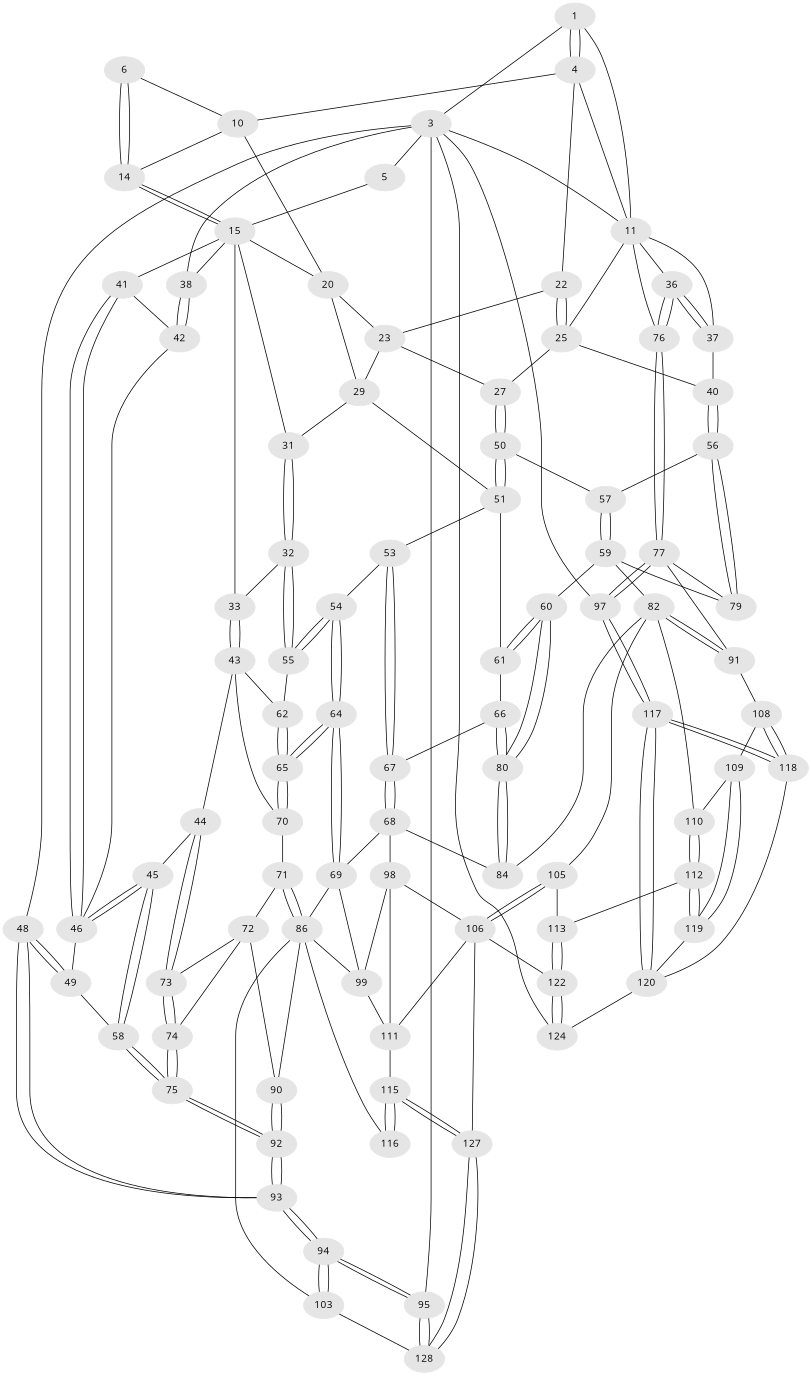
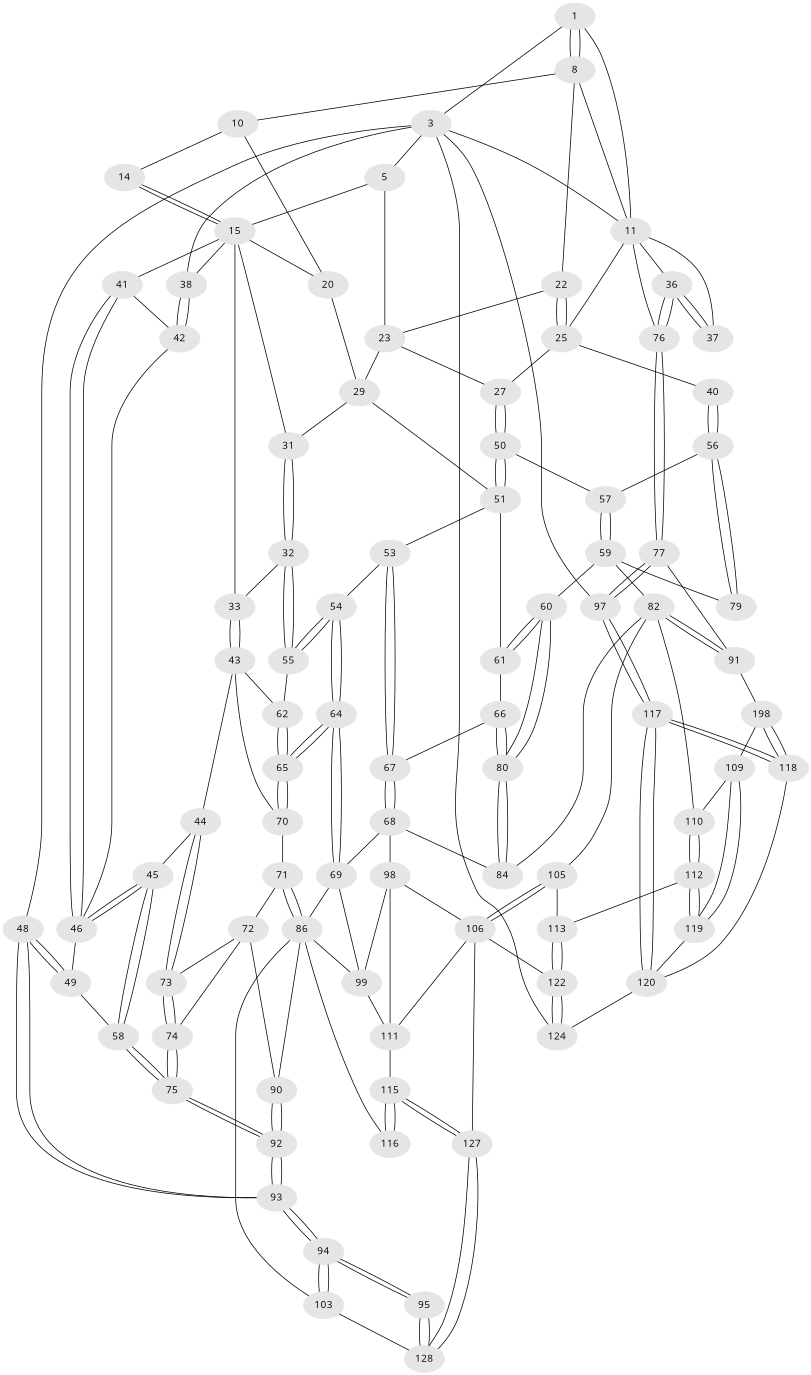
node "6": removed
node "4": label "4" -> "8"
edge "20" -- "23": now "5" -- "23"
edge "37" -- "40": removed
edge "77" -- "79": removed
edge "3" -- "95": removed
node "108": label "108" -> "198"
